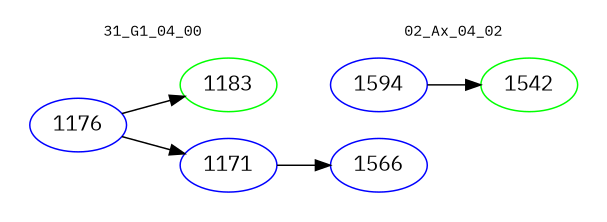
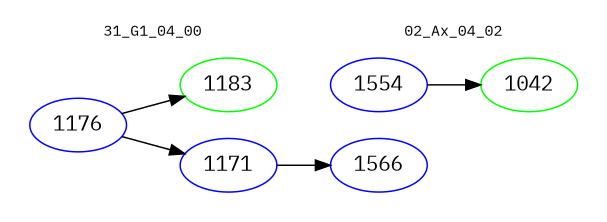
node "1594": label "1594" -> "1554"
node "1542": label "1542" -> "1042"
